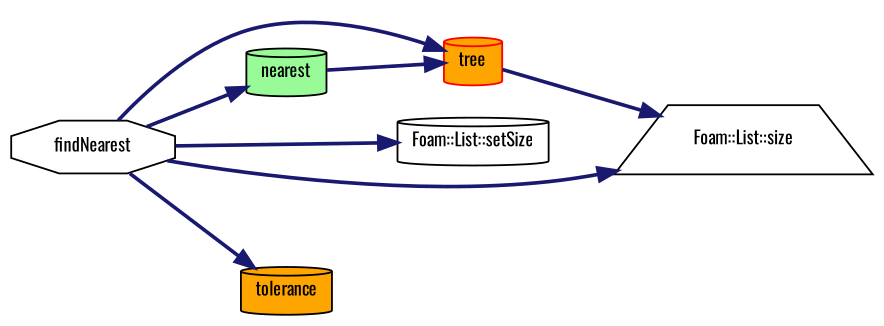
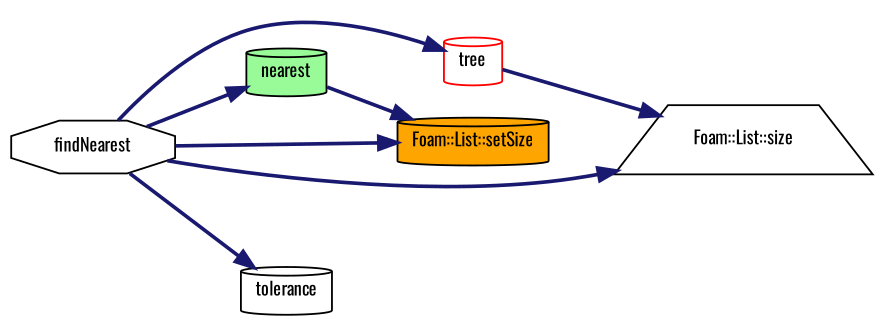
node "tree": fillcolor orange -> white
edge "nearest" -> "tree": now "nearest" -> "Foam::List::setSize"
node "Foam::List::setSize": fillcolor white -> orange
node "tolerance": fillcolor orange -> white
